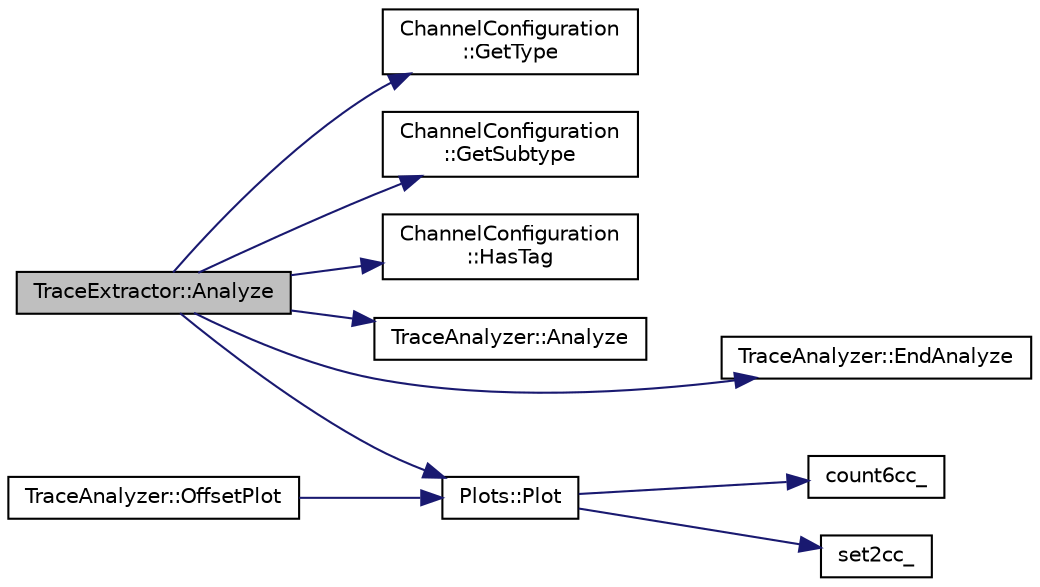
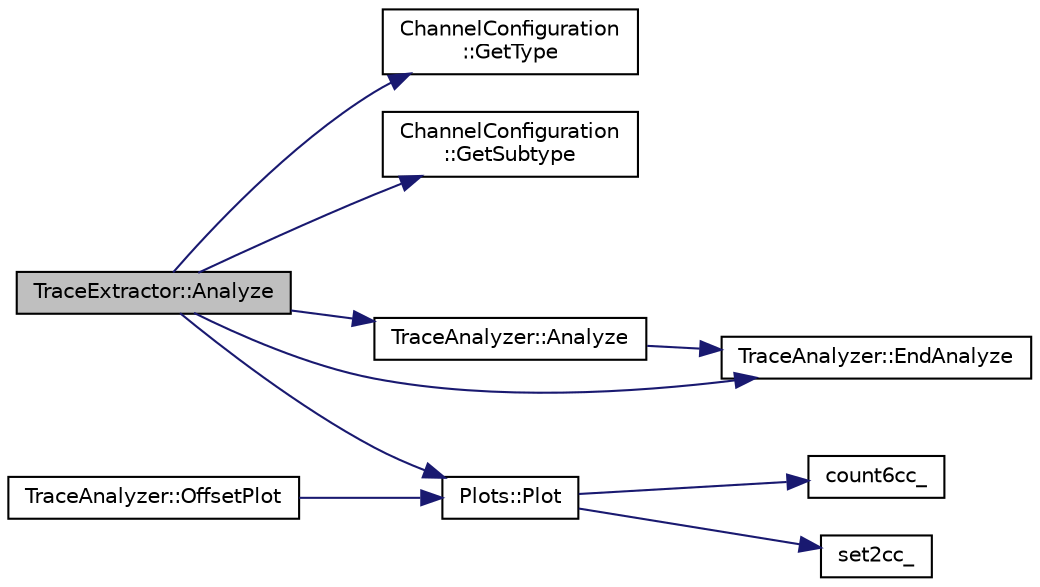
node "ChannelConfiguration ::HasTag": removed
edge "TraceAnalyzer::Analyze" -> "TraceAnalyzer::EndAnalyze": added
